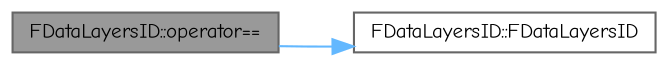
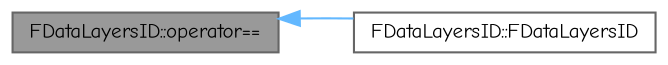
edge "FDataLayersID::operator==" -> "FDataLayersID::FDataLayersID": reversed
